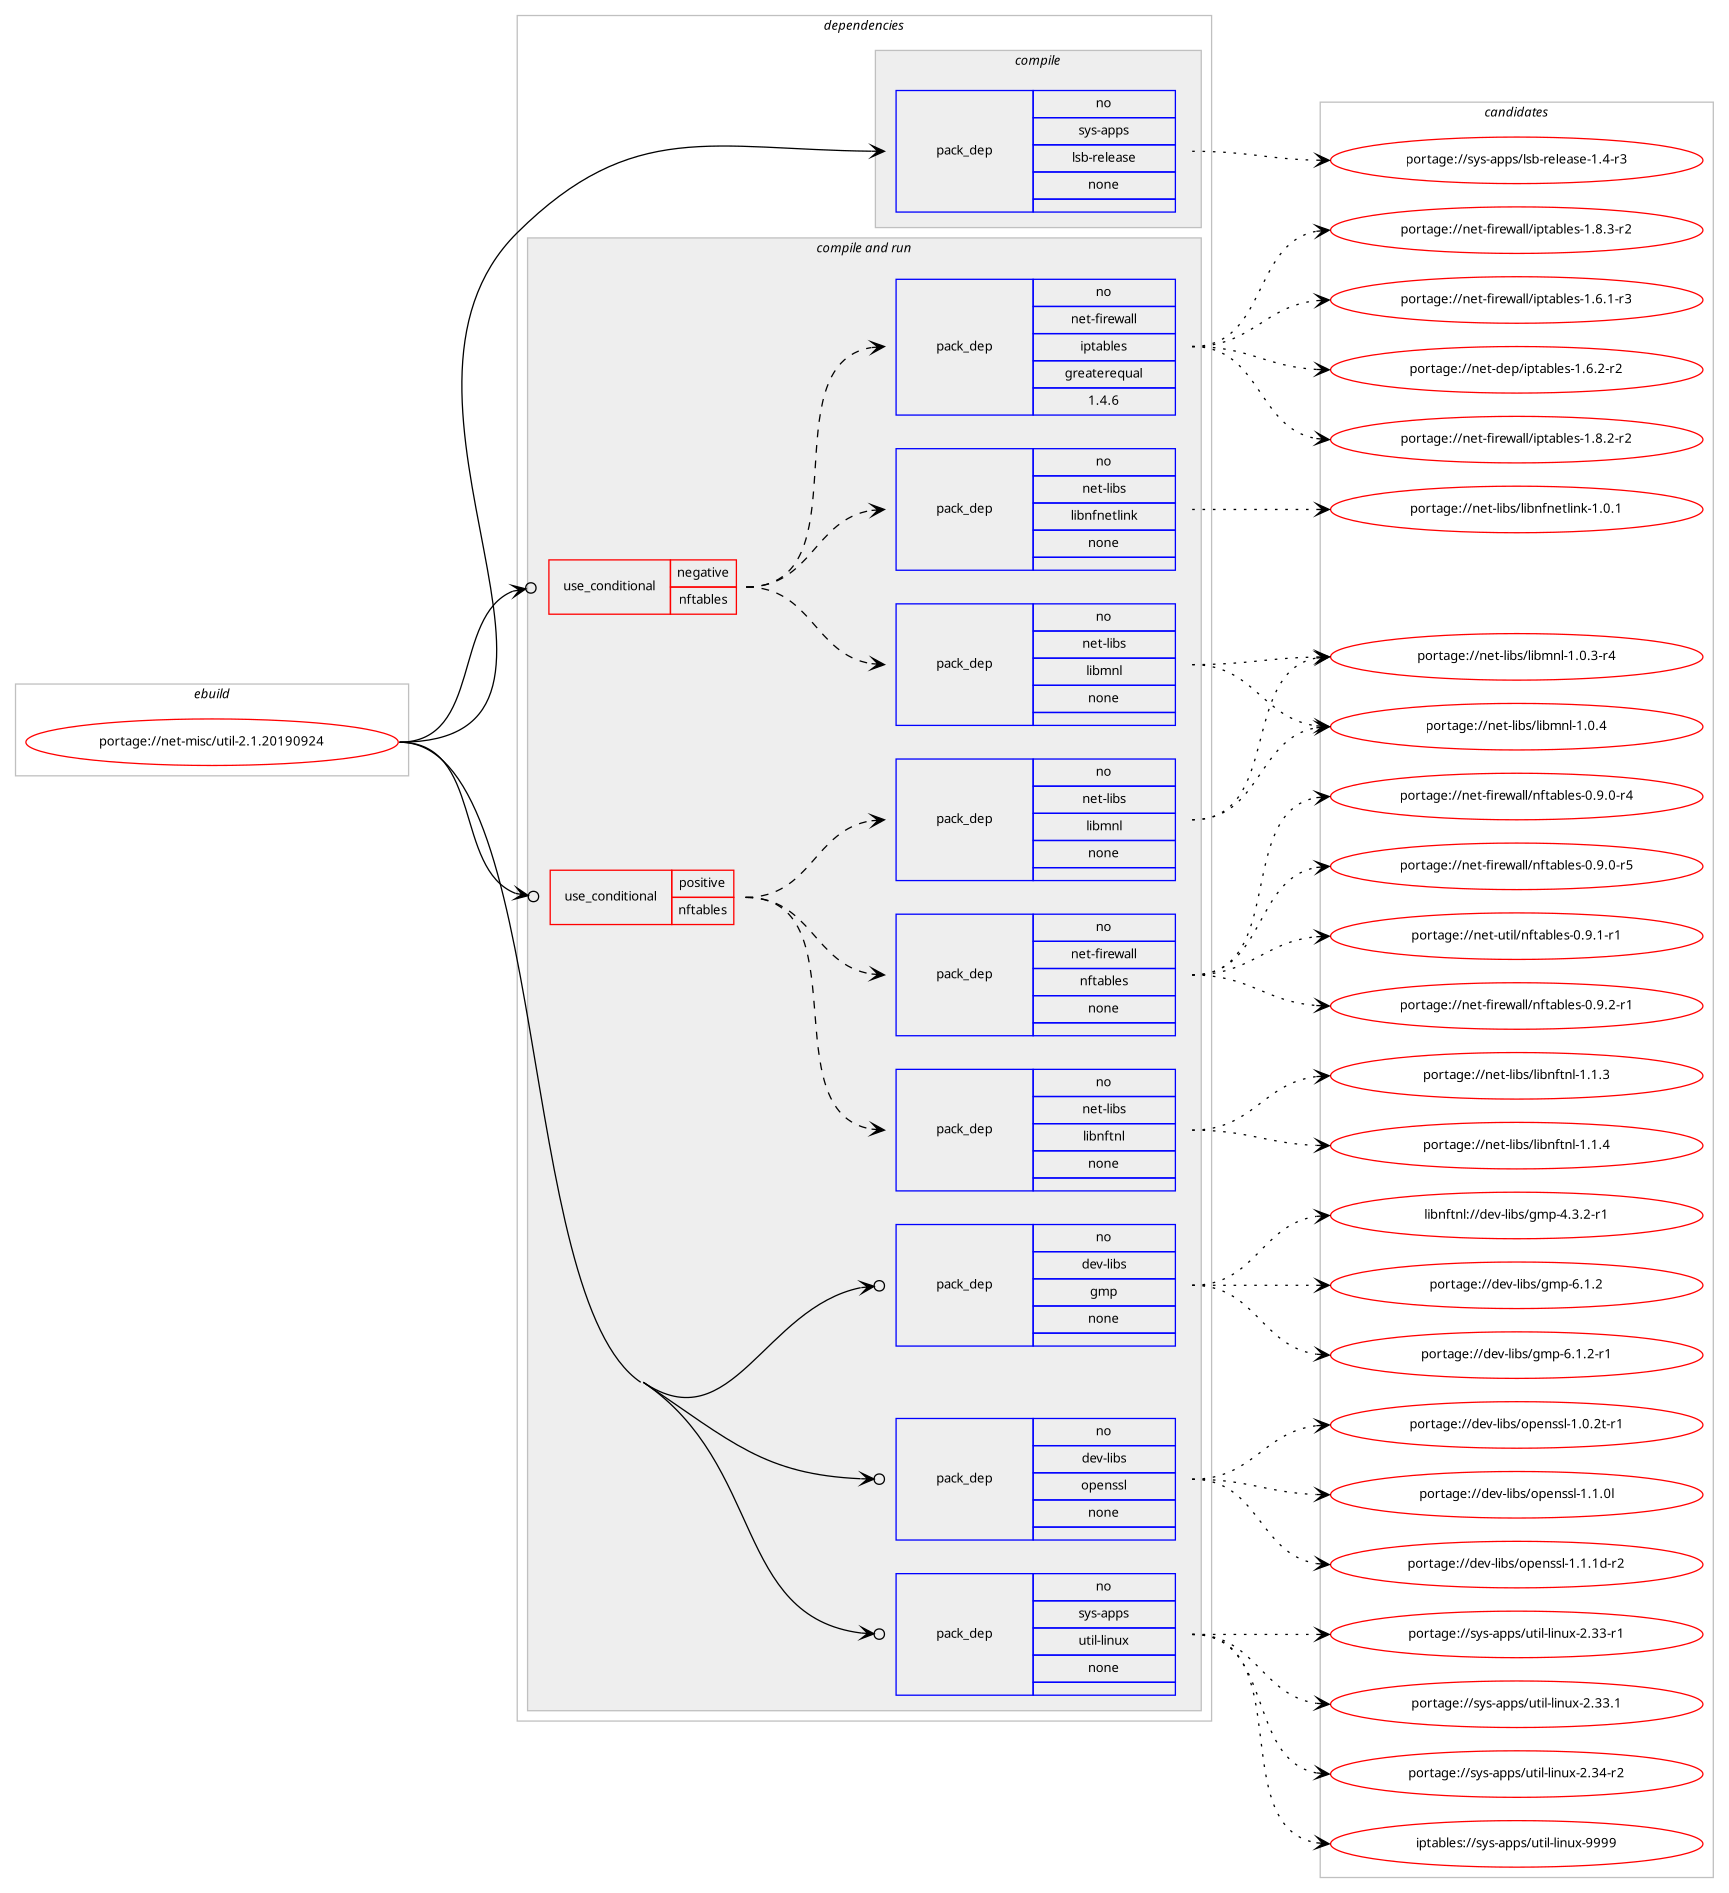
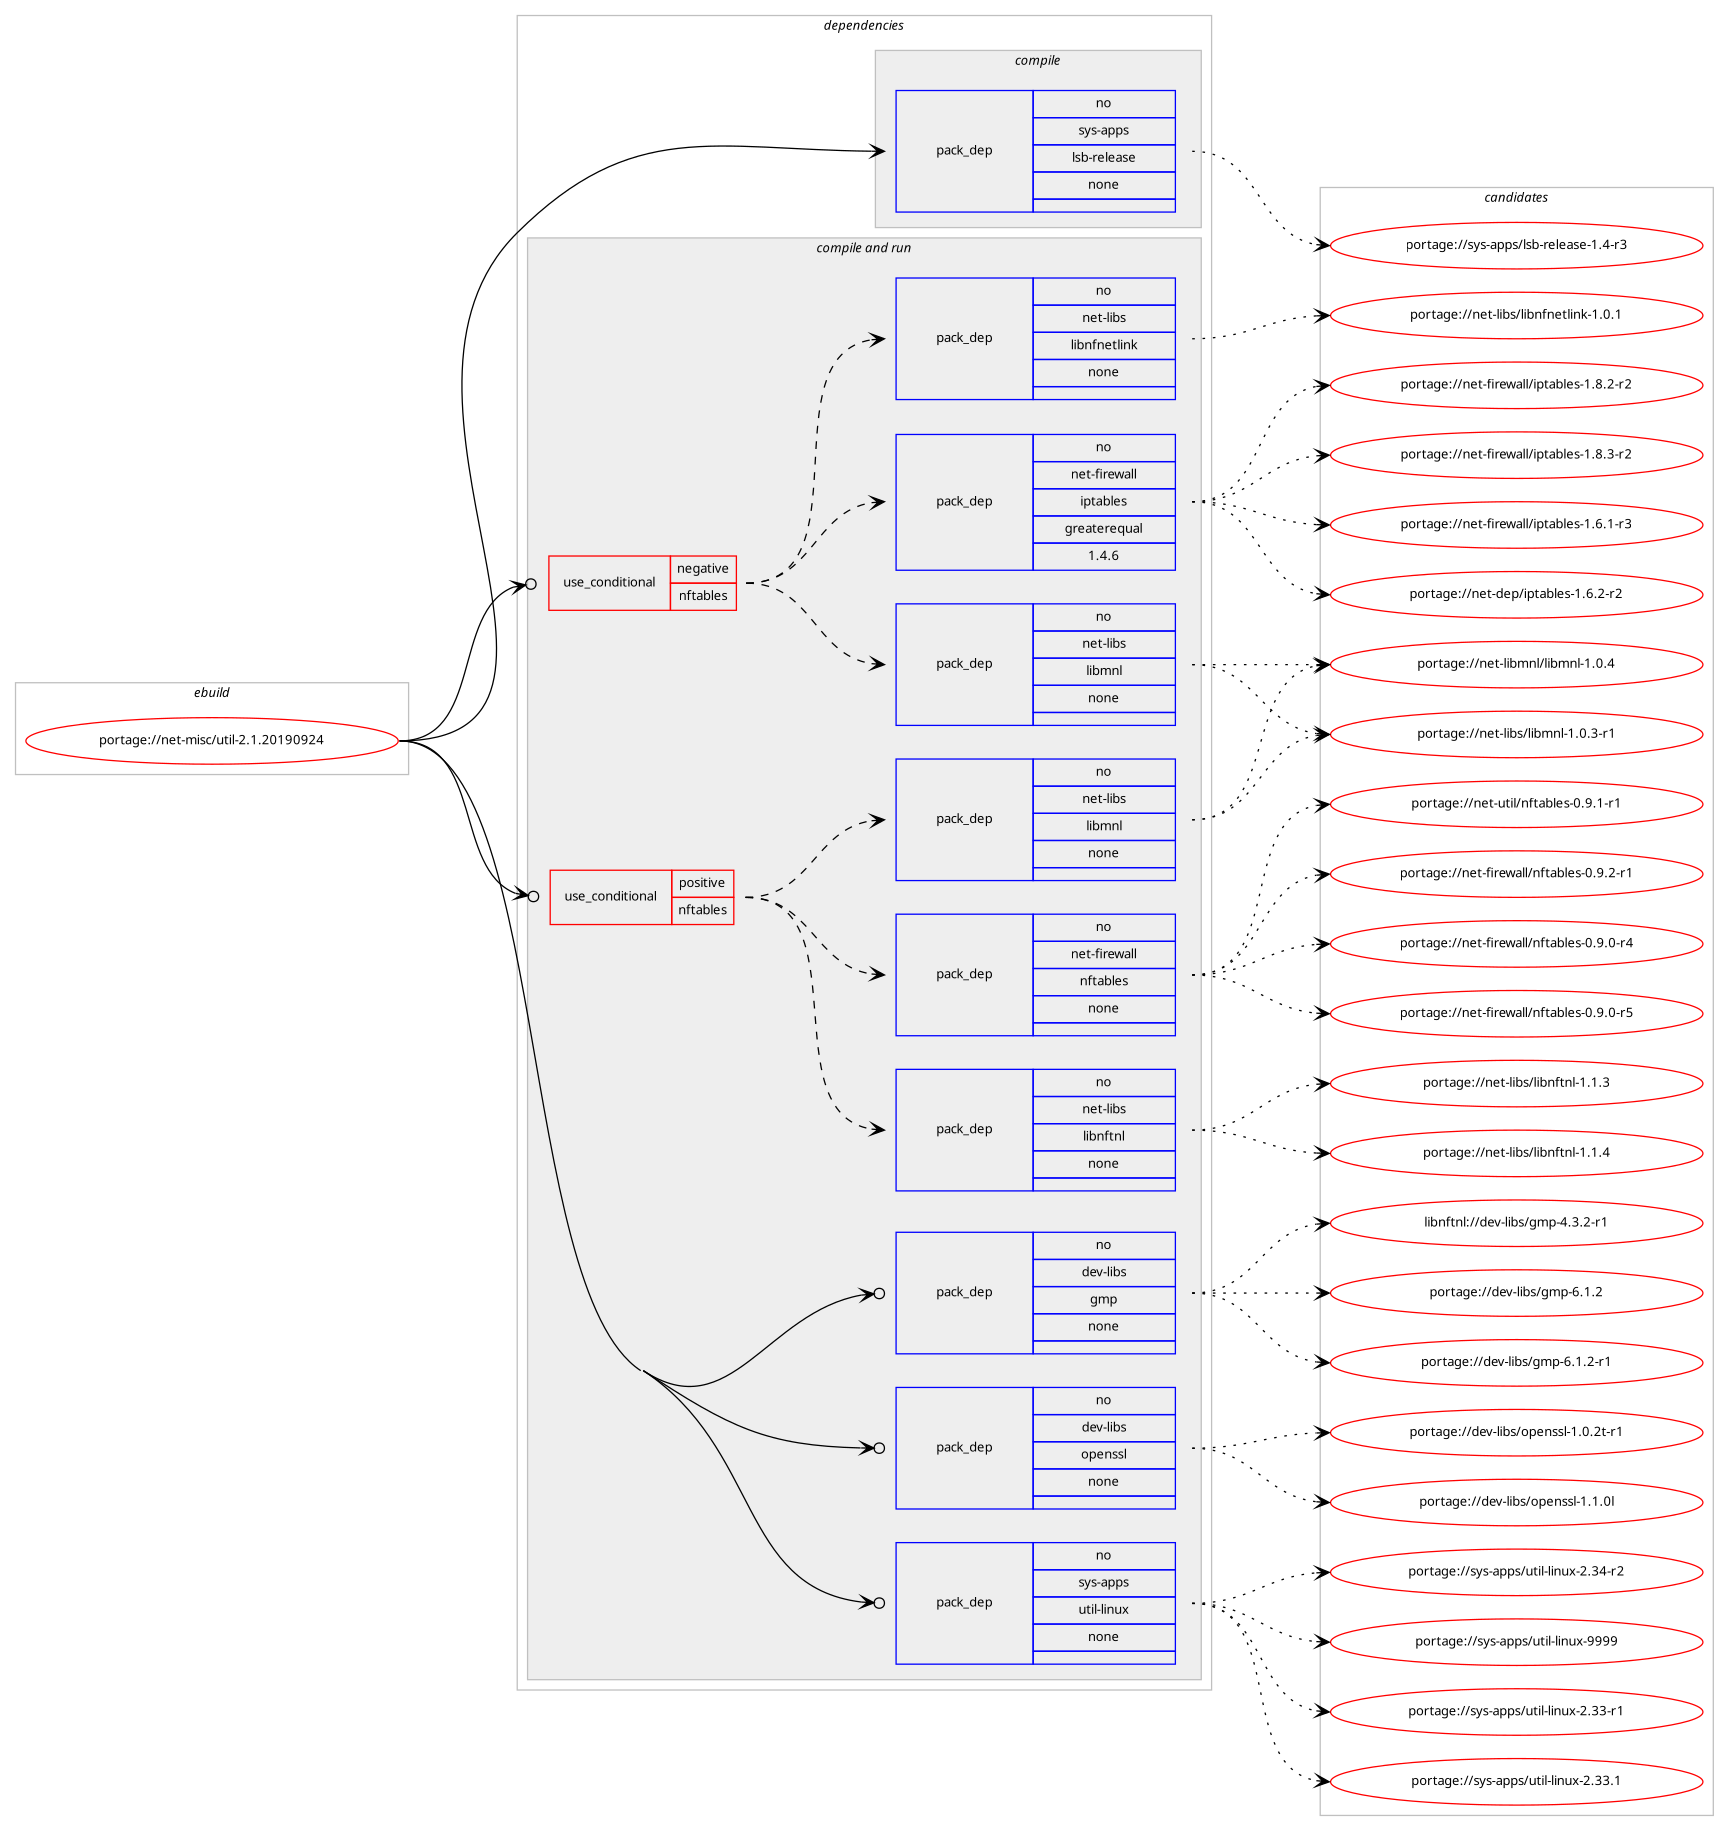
node "portage://net-libs/libmnl-1.0.3-r4": label "portage://net-libs/libmnl-1.0.3-r4" -> "portage://net-libs/libmnl-1.0.3-r1"
node "portage://net-libs/libmnl-1.0.4": label "portage://net-libs/libmnl-1.0.4" -> "portage://net-libmnl/libmnl-1.0.4"
node "portage://dev-libs/openssl-1.1.1d-r2": removed
node "iptables://sys-apps/util-linux-9999": label "iptables://sys-apps/util-linux-9999" -> "portage://sys-apps/util-linux-9999"
